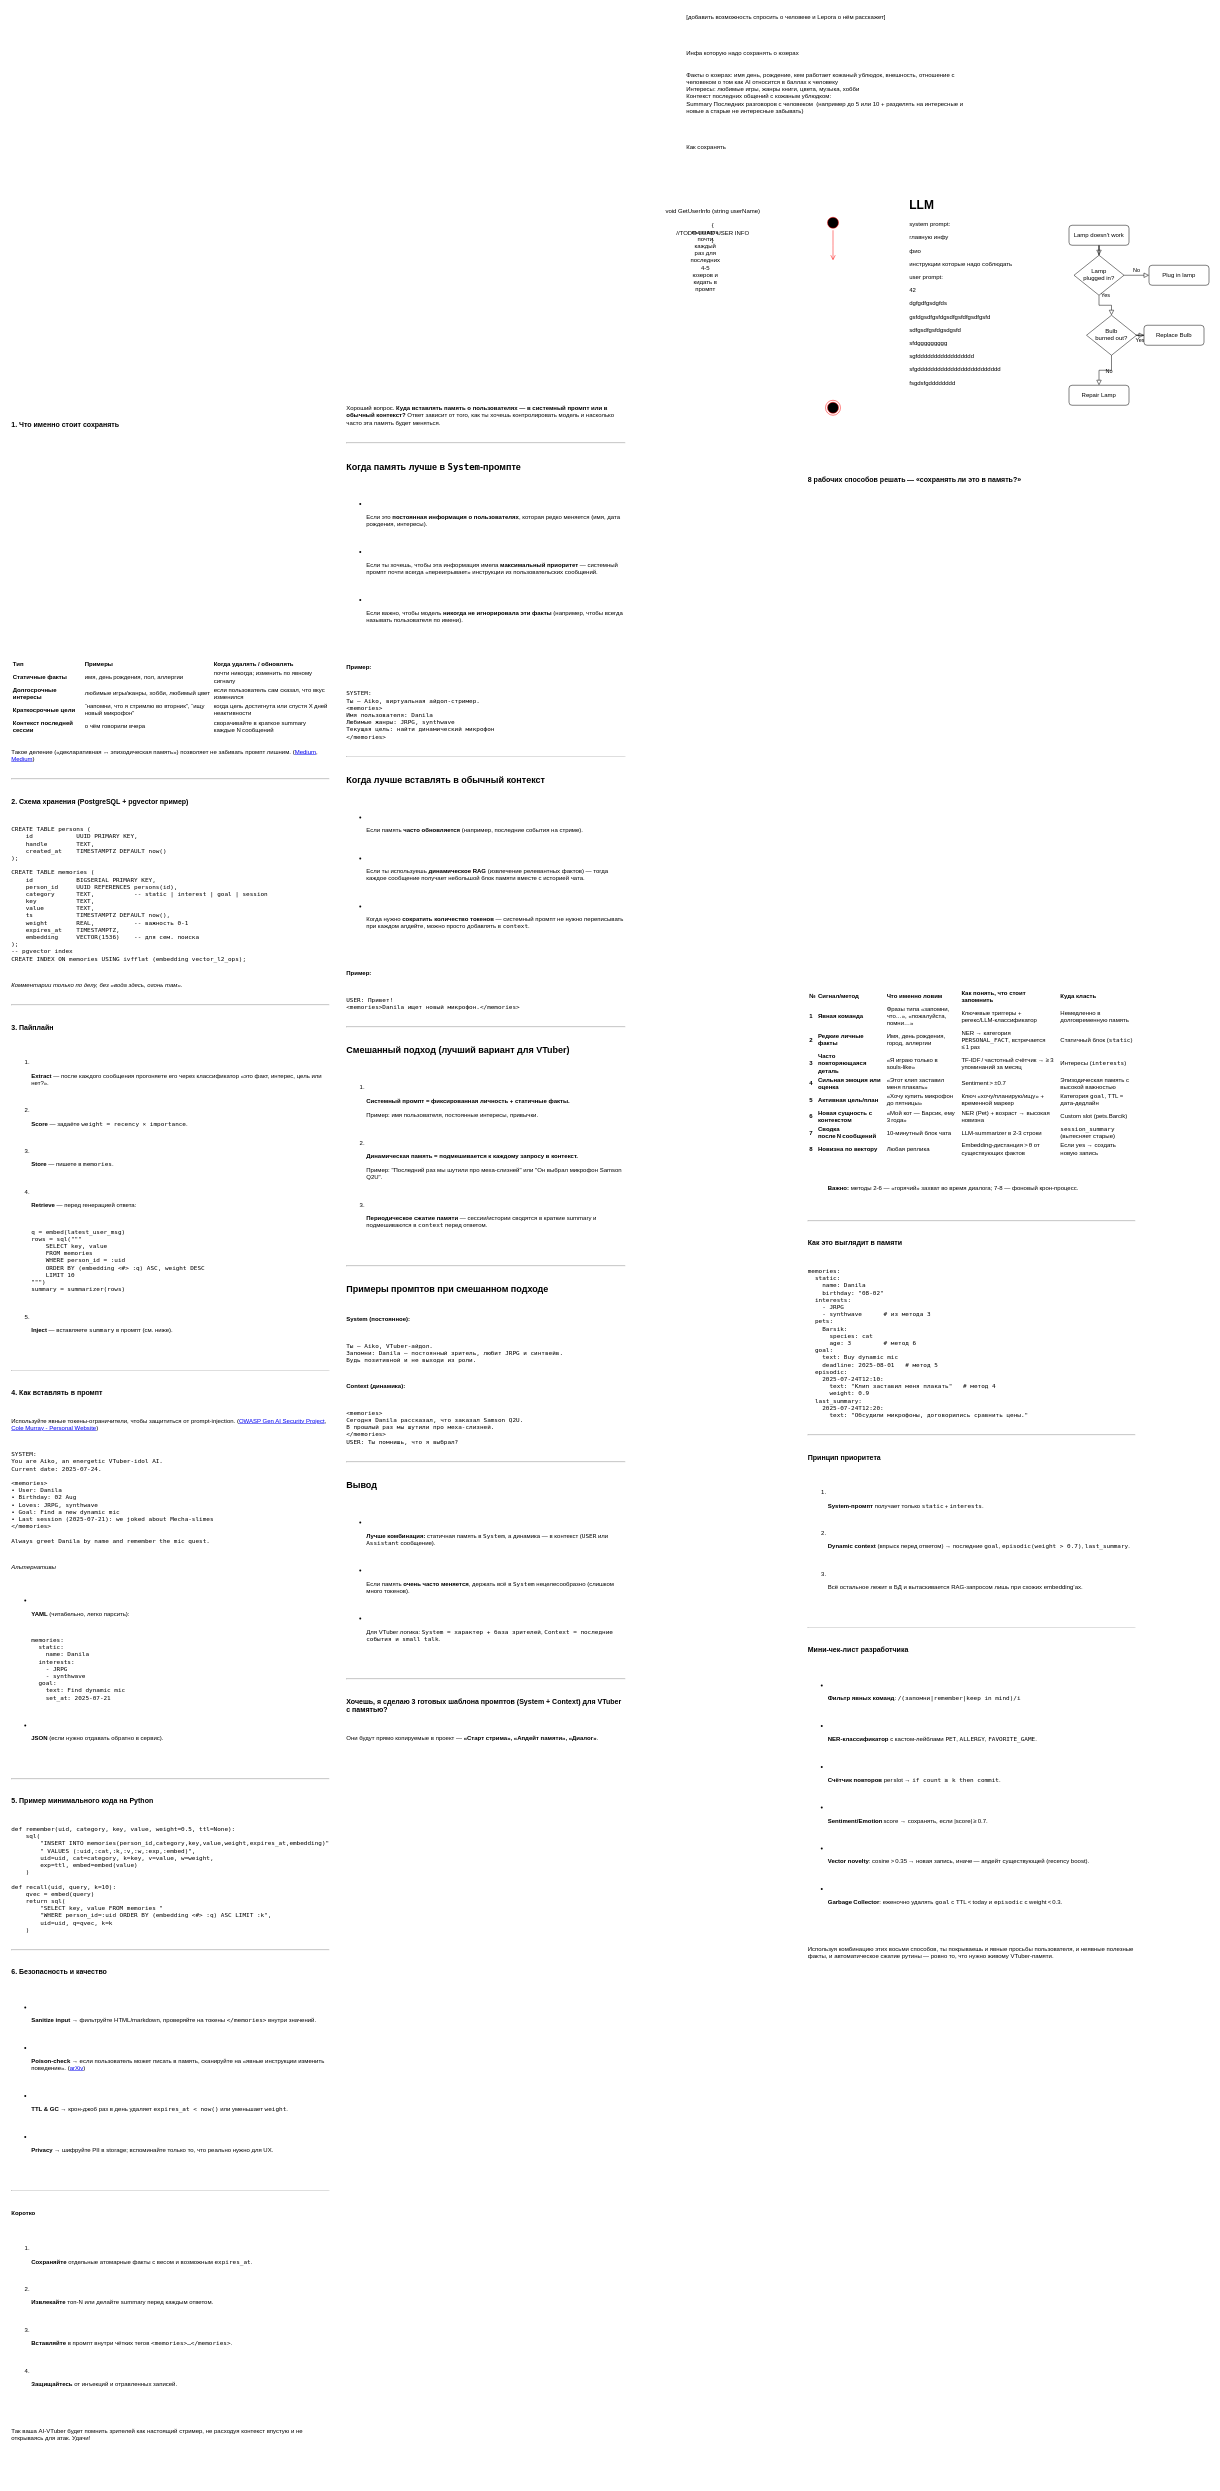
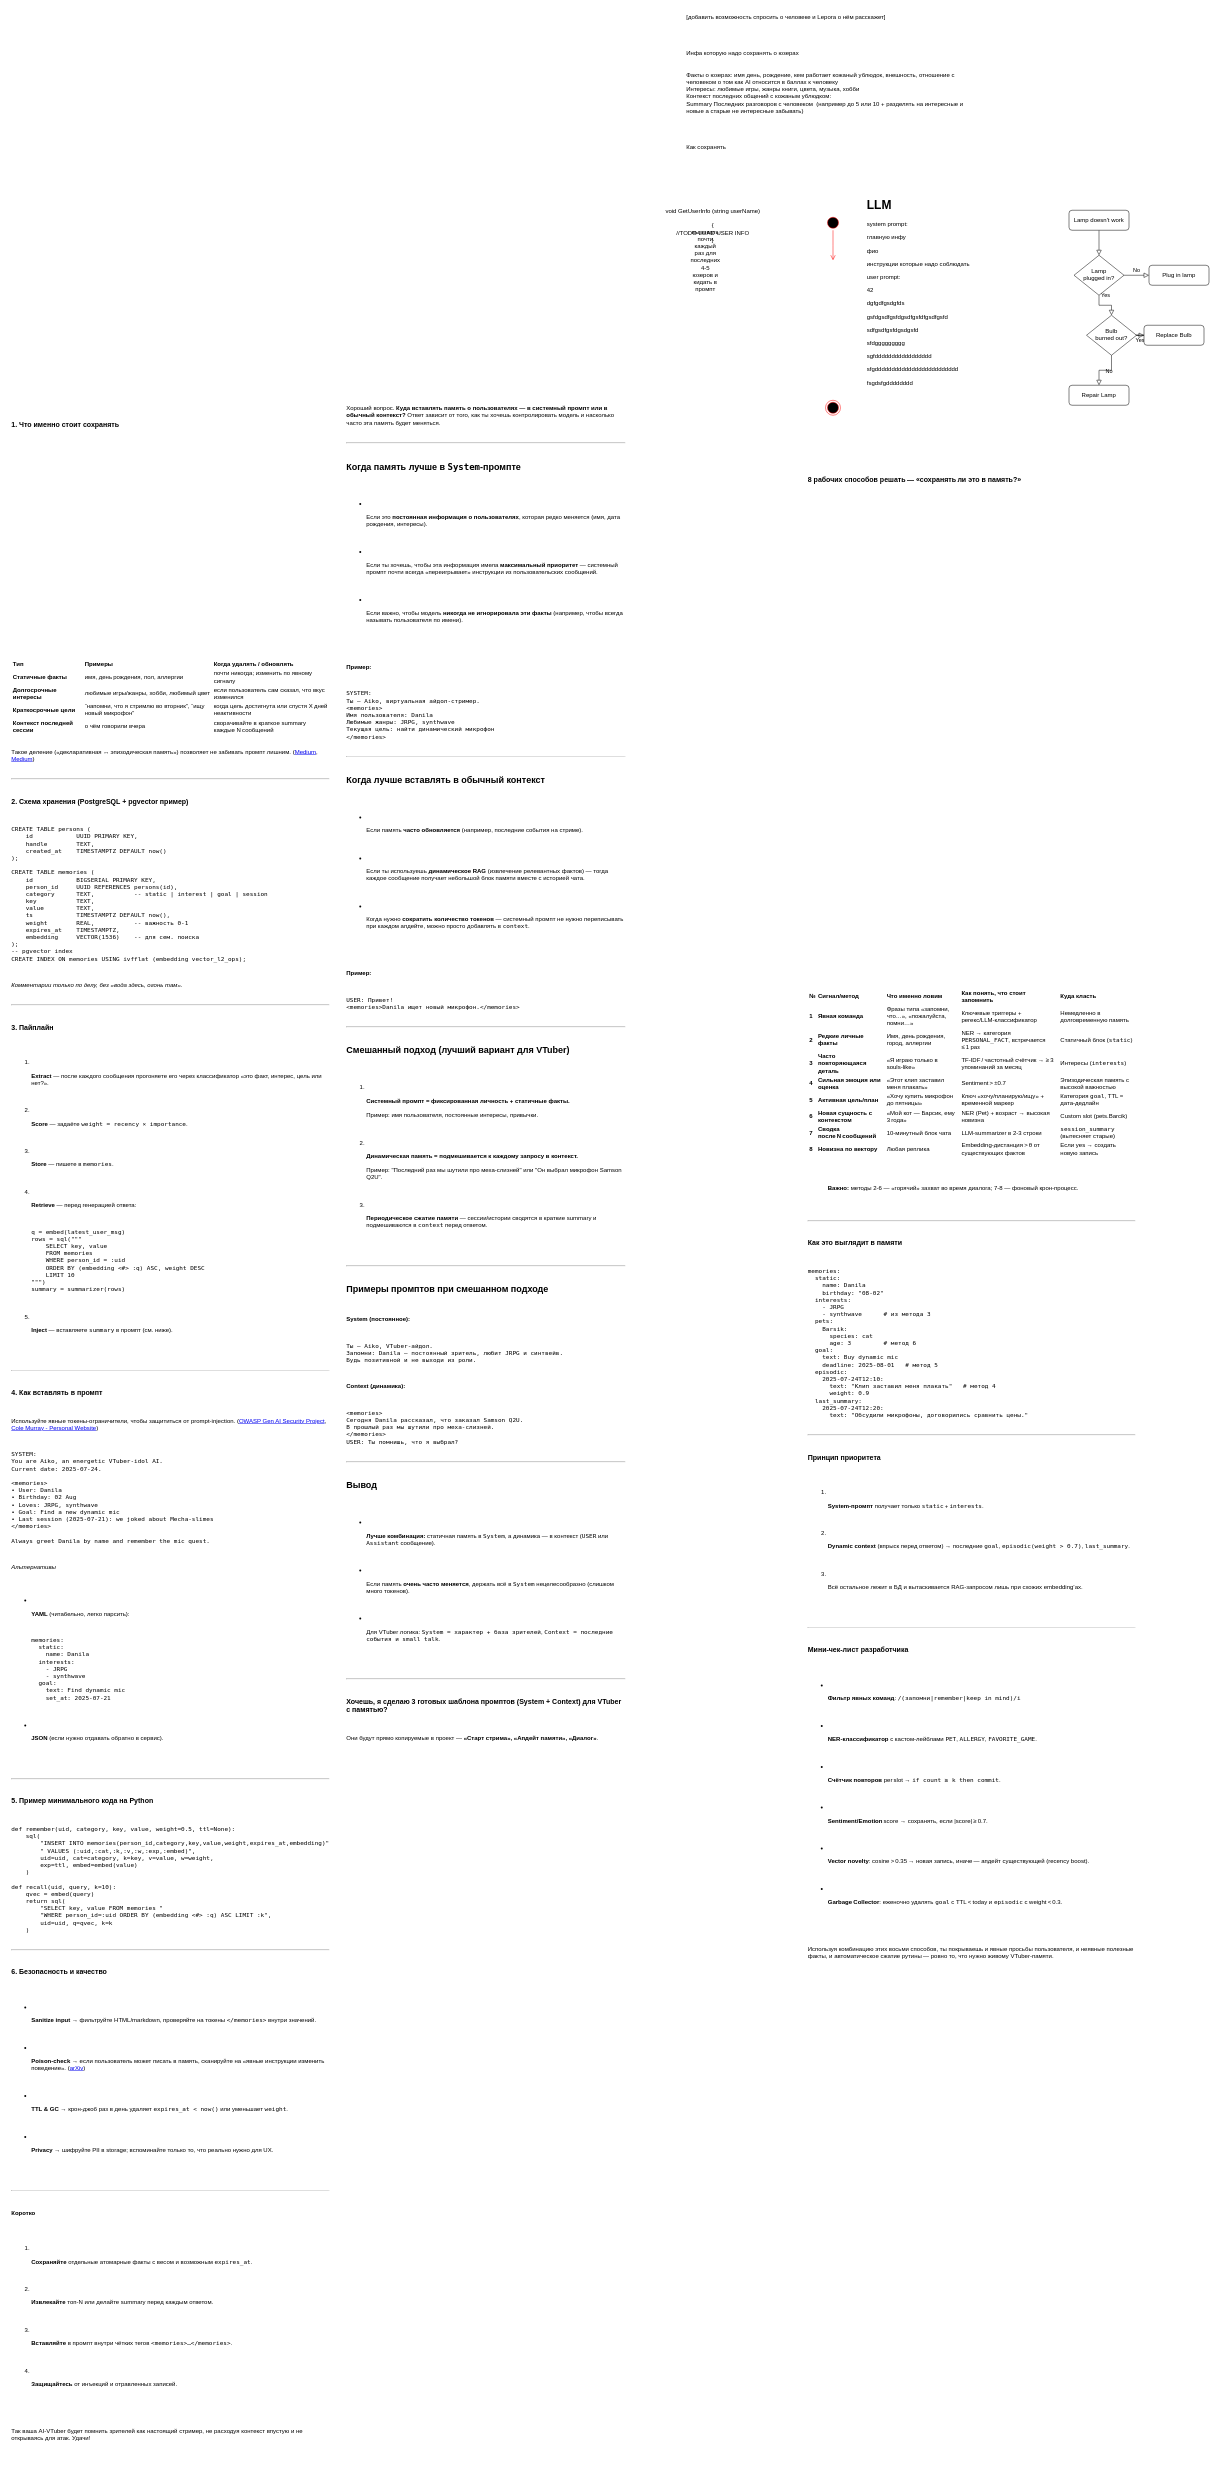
node "Lamp doesn't work": moved (1099, 235) -> (1099, 220)
node "LLMsystem prompt: главную инфу фио инструкции которые надо соблюдать user prompt: 42 dgfgdfgsdgfds gsfdgsdfgsfdgsdfgsfdfgsdfgsfd sdfgsdfgsfdgsdgsfd sfdggggggggg sgfddddddddddddddddd sfgddddddddddddddddddddddddd fsgdsfgdddddddd": moved (966, 310) -> (924, 310)
